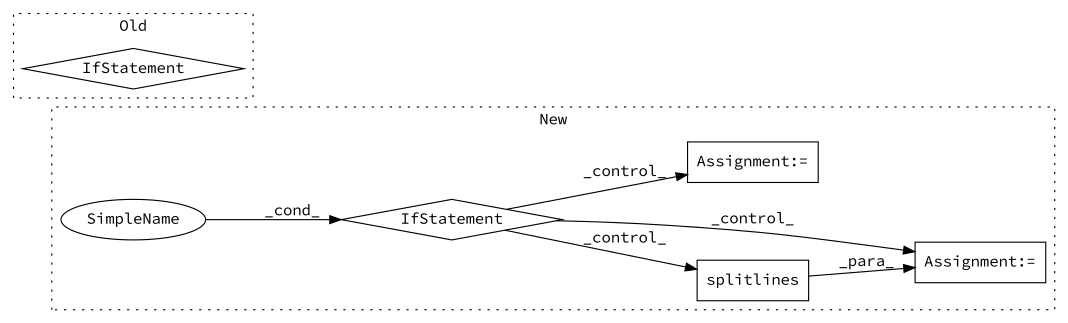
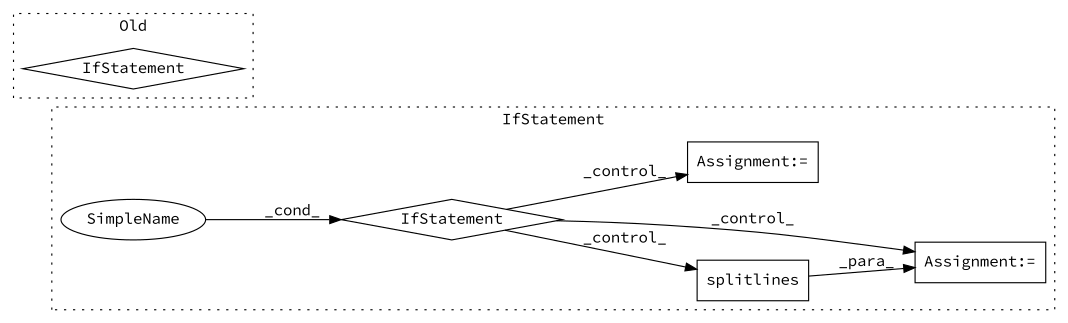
cluster "New": label "New" -> "IfStatement"
